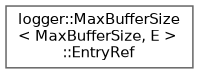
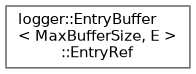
node "logger::MaxBufferSize < MaxBufferSize, E > ::EntryRef": label "logger::MaxBufferSize < MaxBufferSize, E > ::EntryRef" -> "logger::EntryBuffer < MaxBufferSize, E > ::EntryRef"
